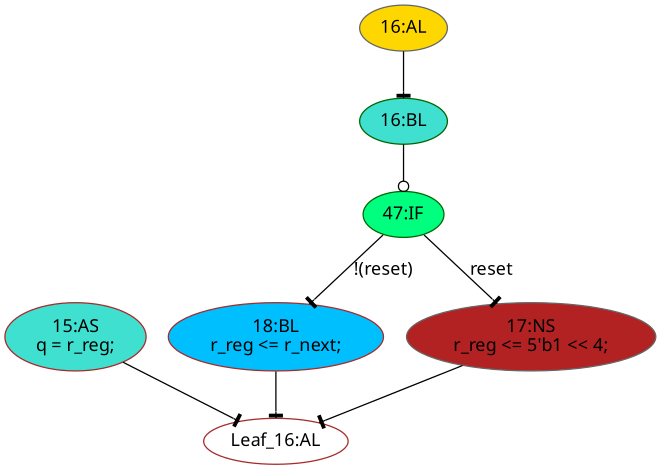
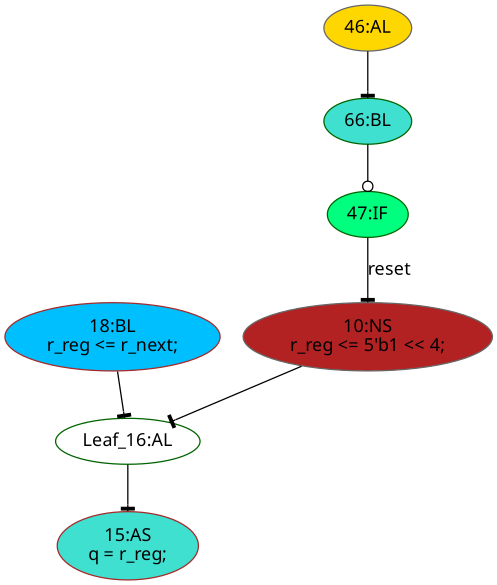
node "16:AL": label "16:AL" -> "46:AL"
node "16:BL": label "16:BL" -> "66:BL"
edge "47:IF" -> "18:BL r_reg <= r_next;": removed, label "!(reset)"
node "17:NS r_reg <= 5'b1 << 4;": label "17:NS r_reg <= 5'b1 << 4;" -> "10:NS r_reg <= 5'b1 << 4;"
edge "15:AS q = r_reg;" -> "Leaf_16:AL": reversed
node "Leaf_16:AL": color brown -> darkgreen
